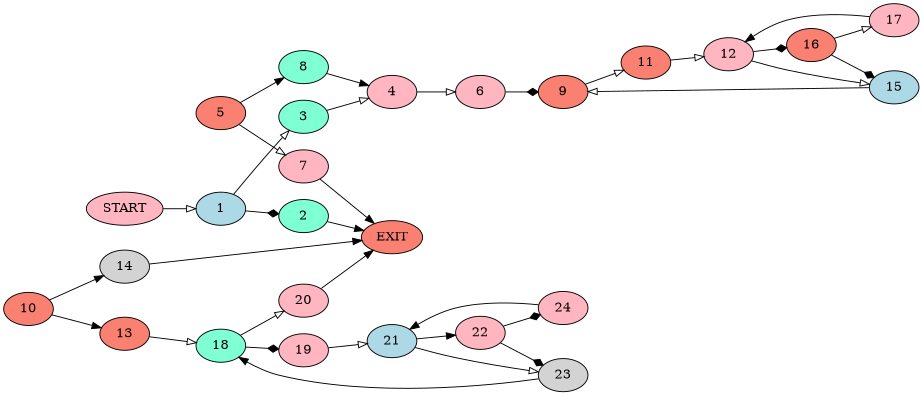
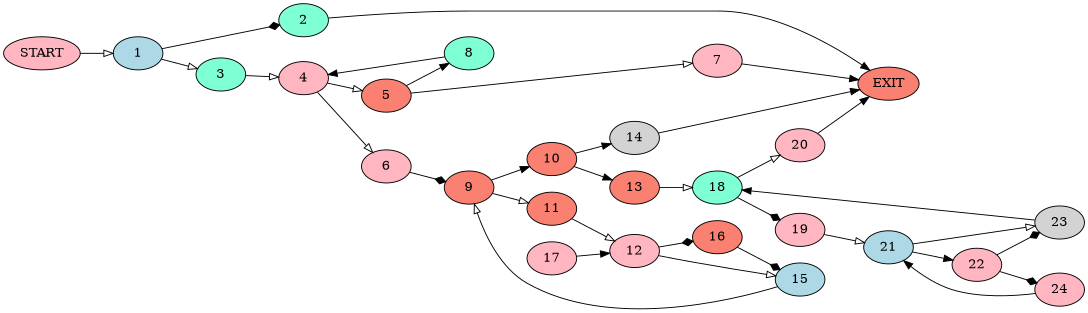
edge "16" -> "17": removed
edge "4" -> "5": added
edge "9" -> "10": added
